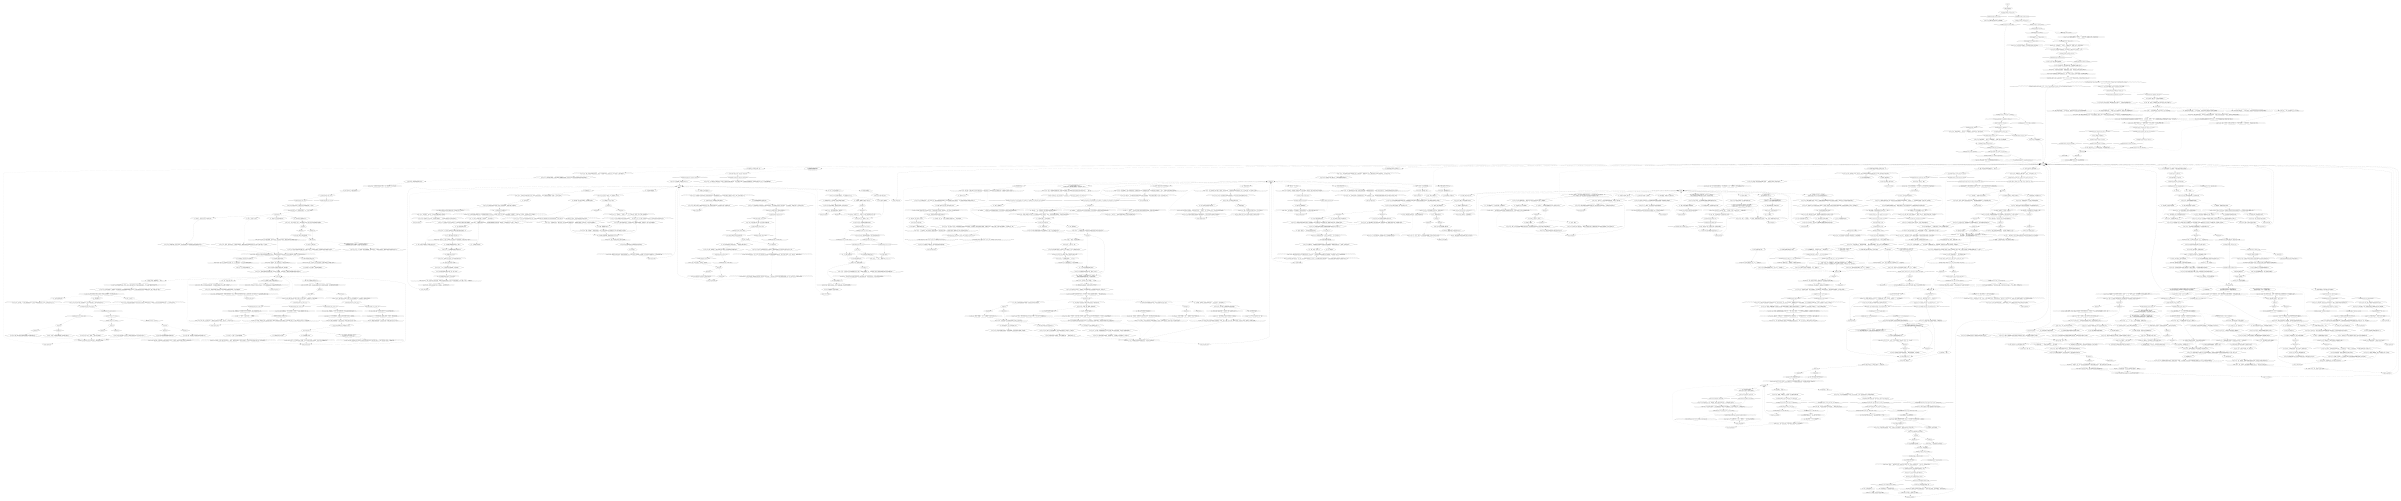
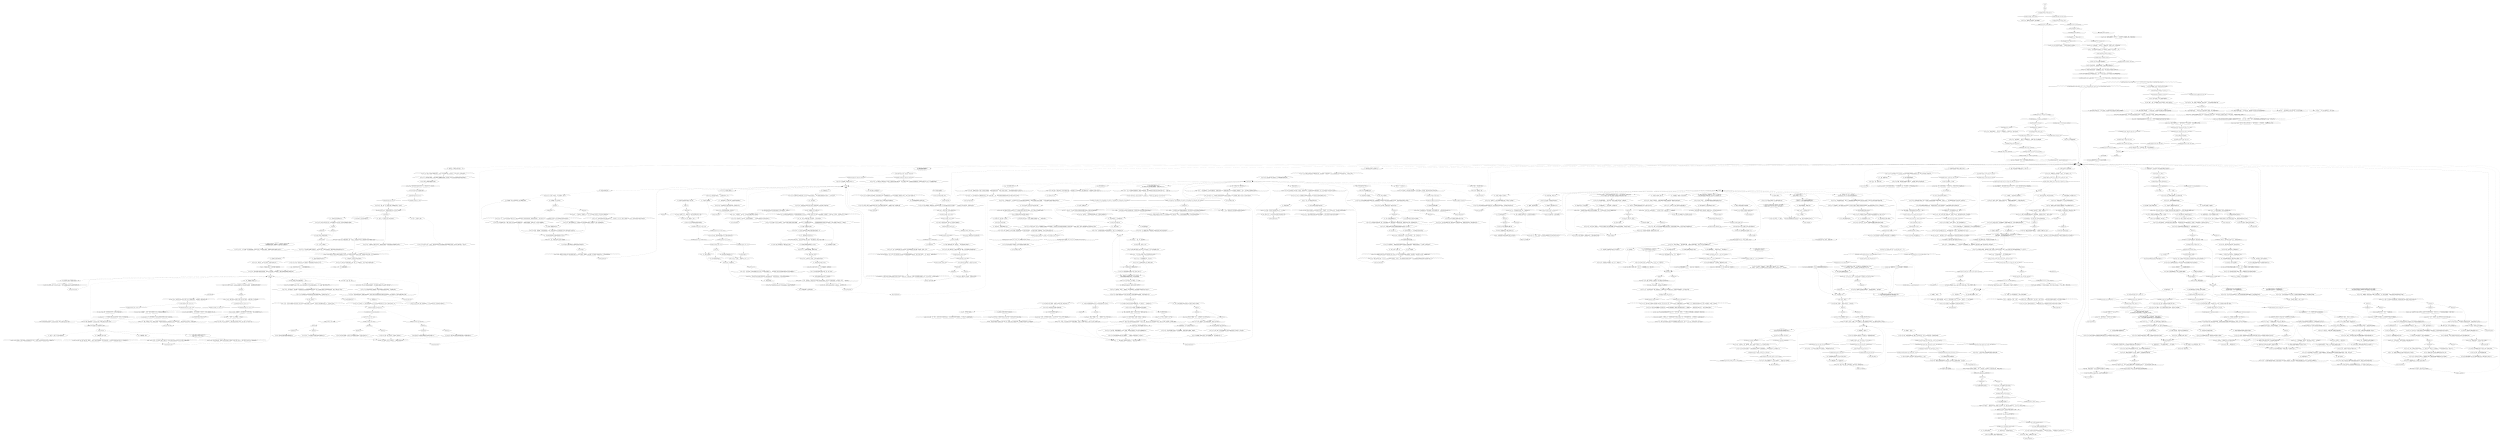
node "我看不清他们的脸": label "我看不清他们的脸" -> "input"
node "Sunday Friend: “我也说不明白。少于10个。也许是8个？”": removed
